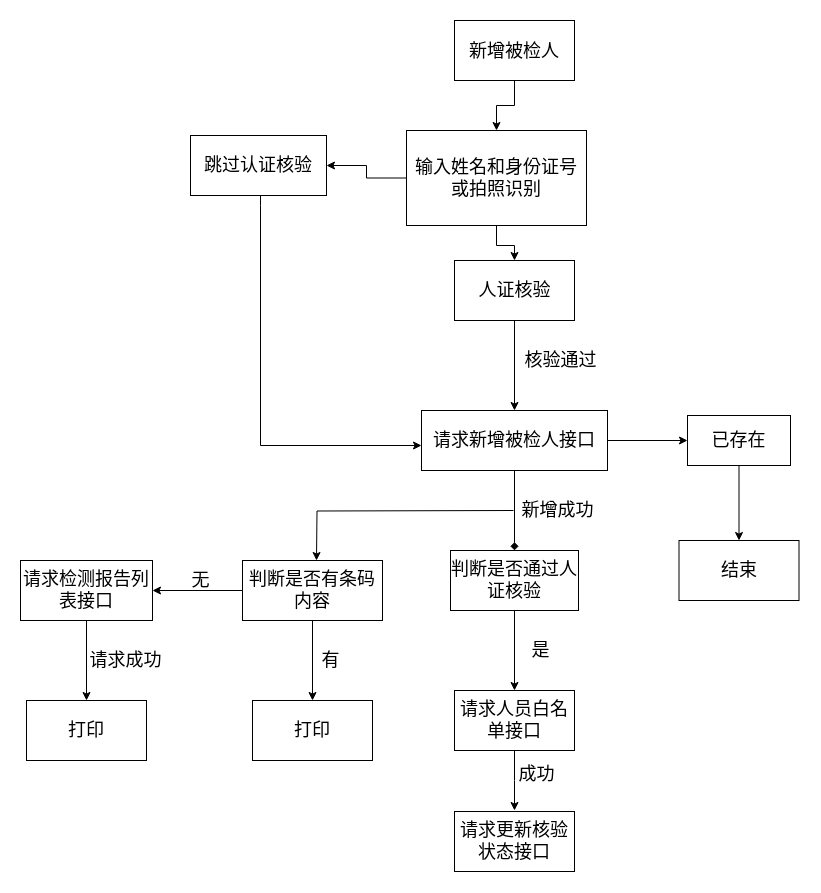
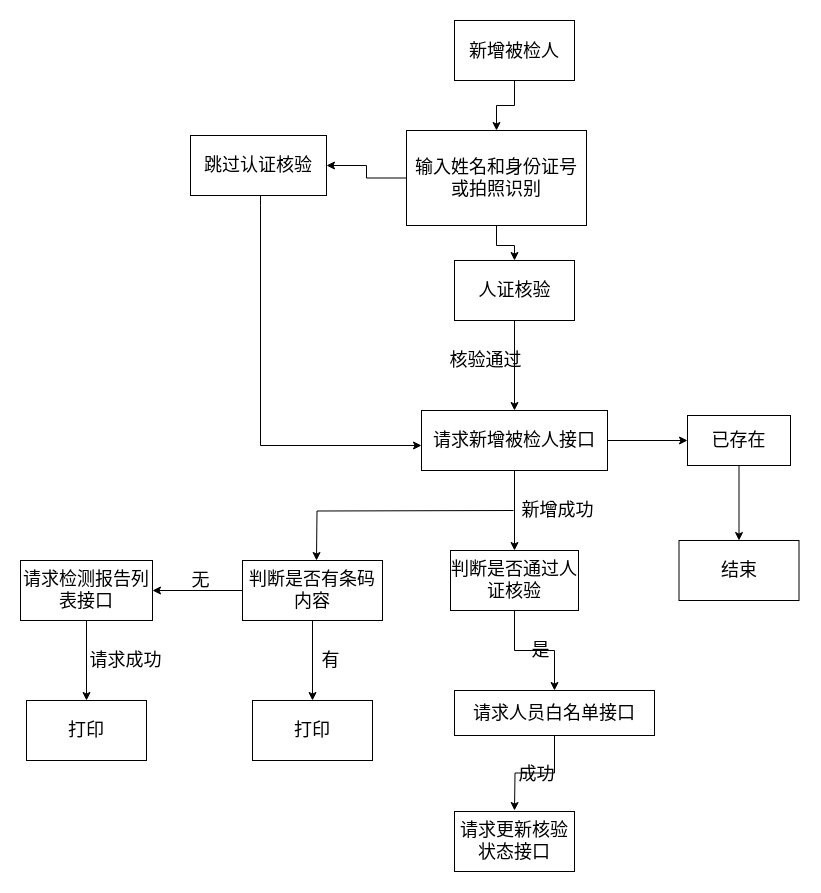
node "核验通过": moved (561, 361) -> (486, 361)
edge "请求新增被检人接口" -> "判断是否通过人证核验": arrowhead diamond -> classic
node "请求人员白名单接口": size 120x60 -> 200x45
